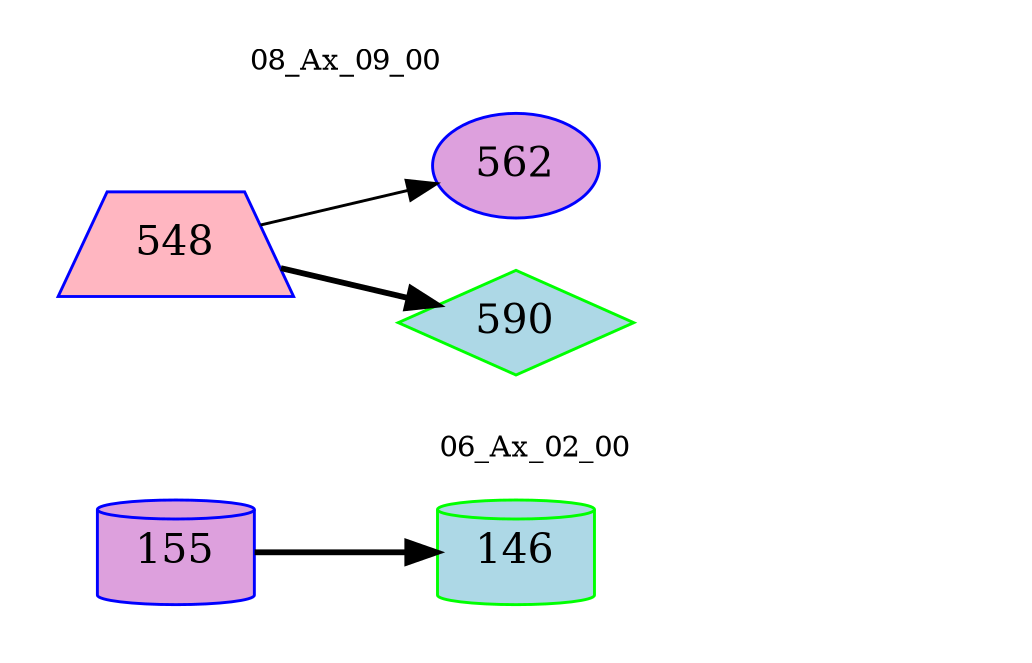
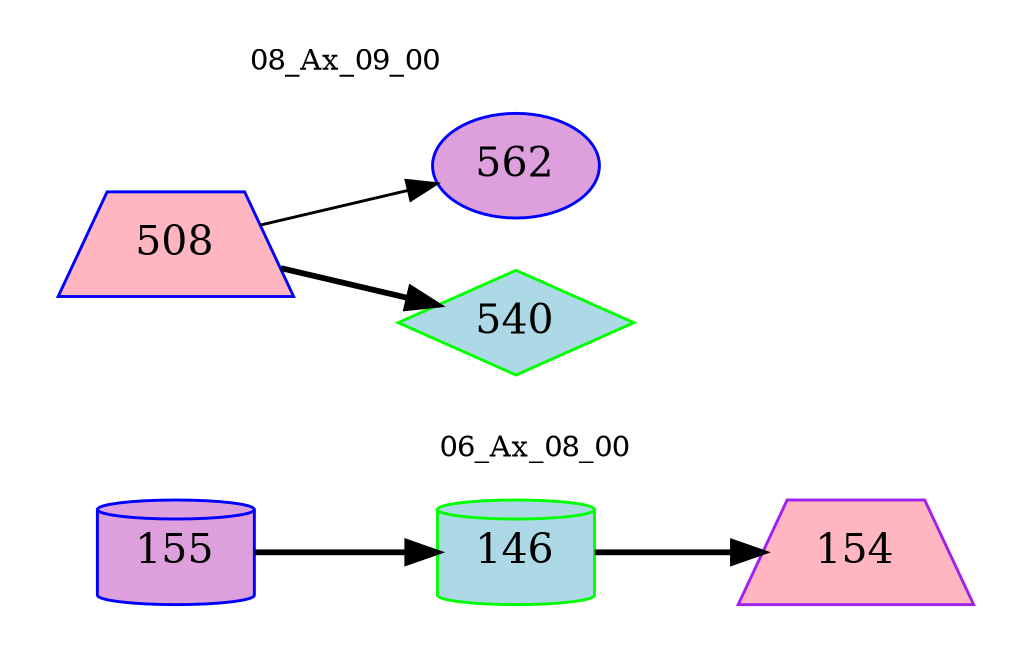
node "548": label "548" -> "508"
node "590": label "590" -> "540"
cluster "06_Ax_02_00": label "06_Ax_02_00" -> "06_Ax_08_00"
node "154": added
